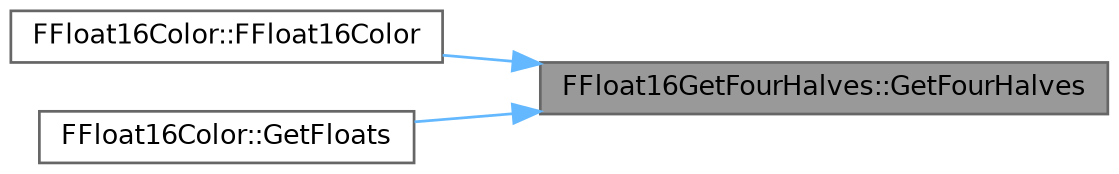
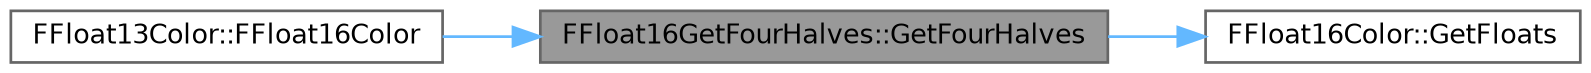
node "FFloat16Color::FFloat16Color": label "FFloat16Color::FFloat16Color" -> "FFloat13Color::FFloat16Color"
edge "FFloat16Color::GetFloats" -> "FFloat16GetFourHalves::GetFourHalves": reversed
